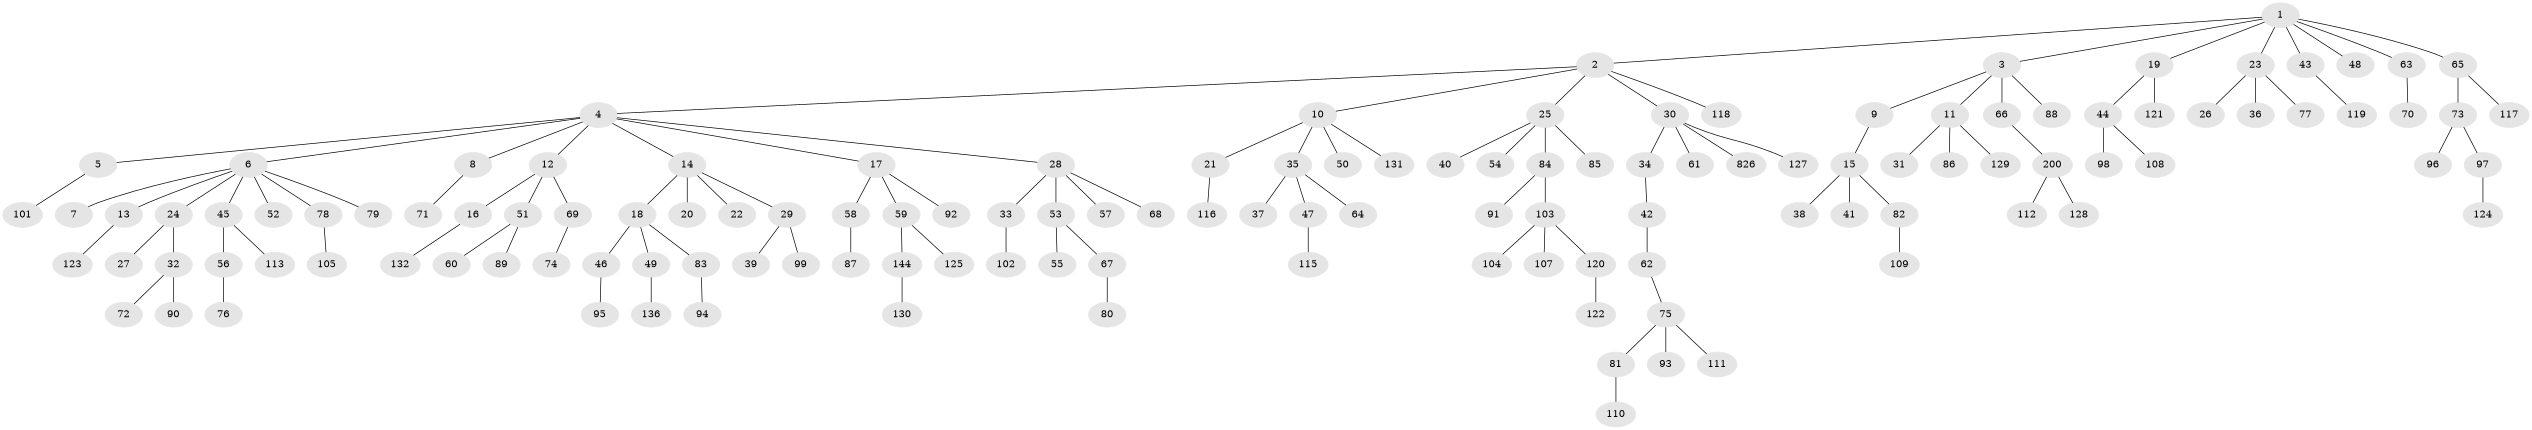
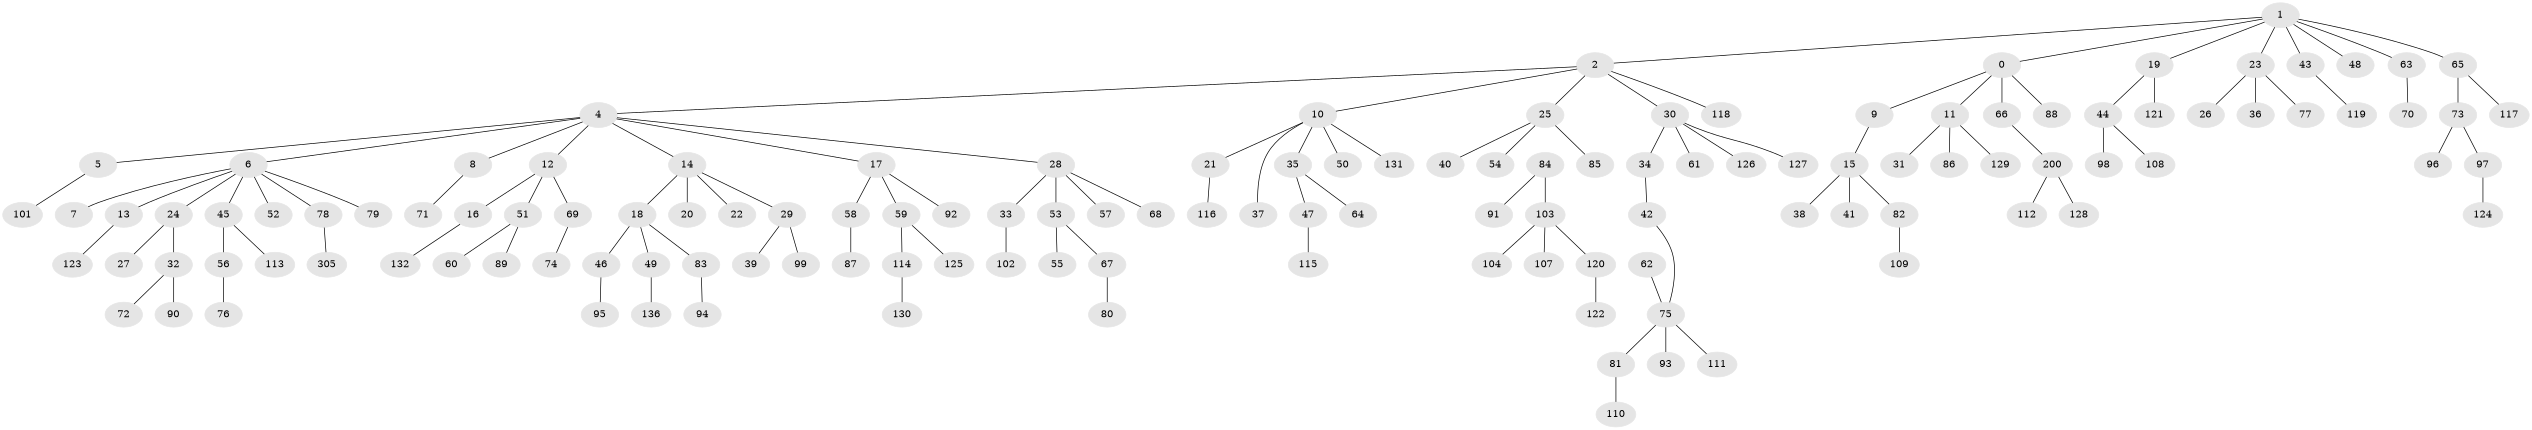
node "3": label "3" -> "0"
edge "25" -- "84": removed
node "826": label "826" -> "126"
edge "35" -- "37": now "10" -- "37"
edge "42" -- "62": now "42" -- "75"
node "105": label "105" -> "305"
node "144": label "144" -> "114"
